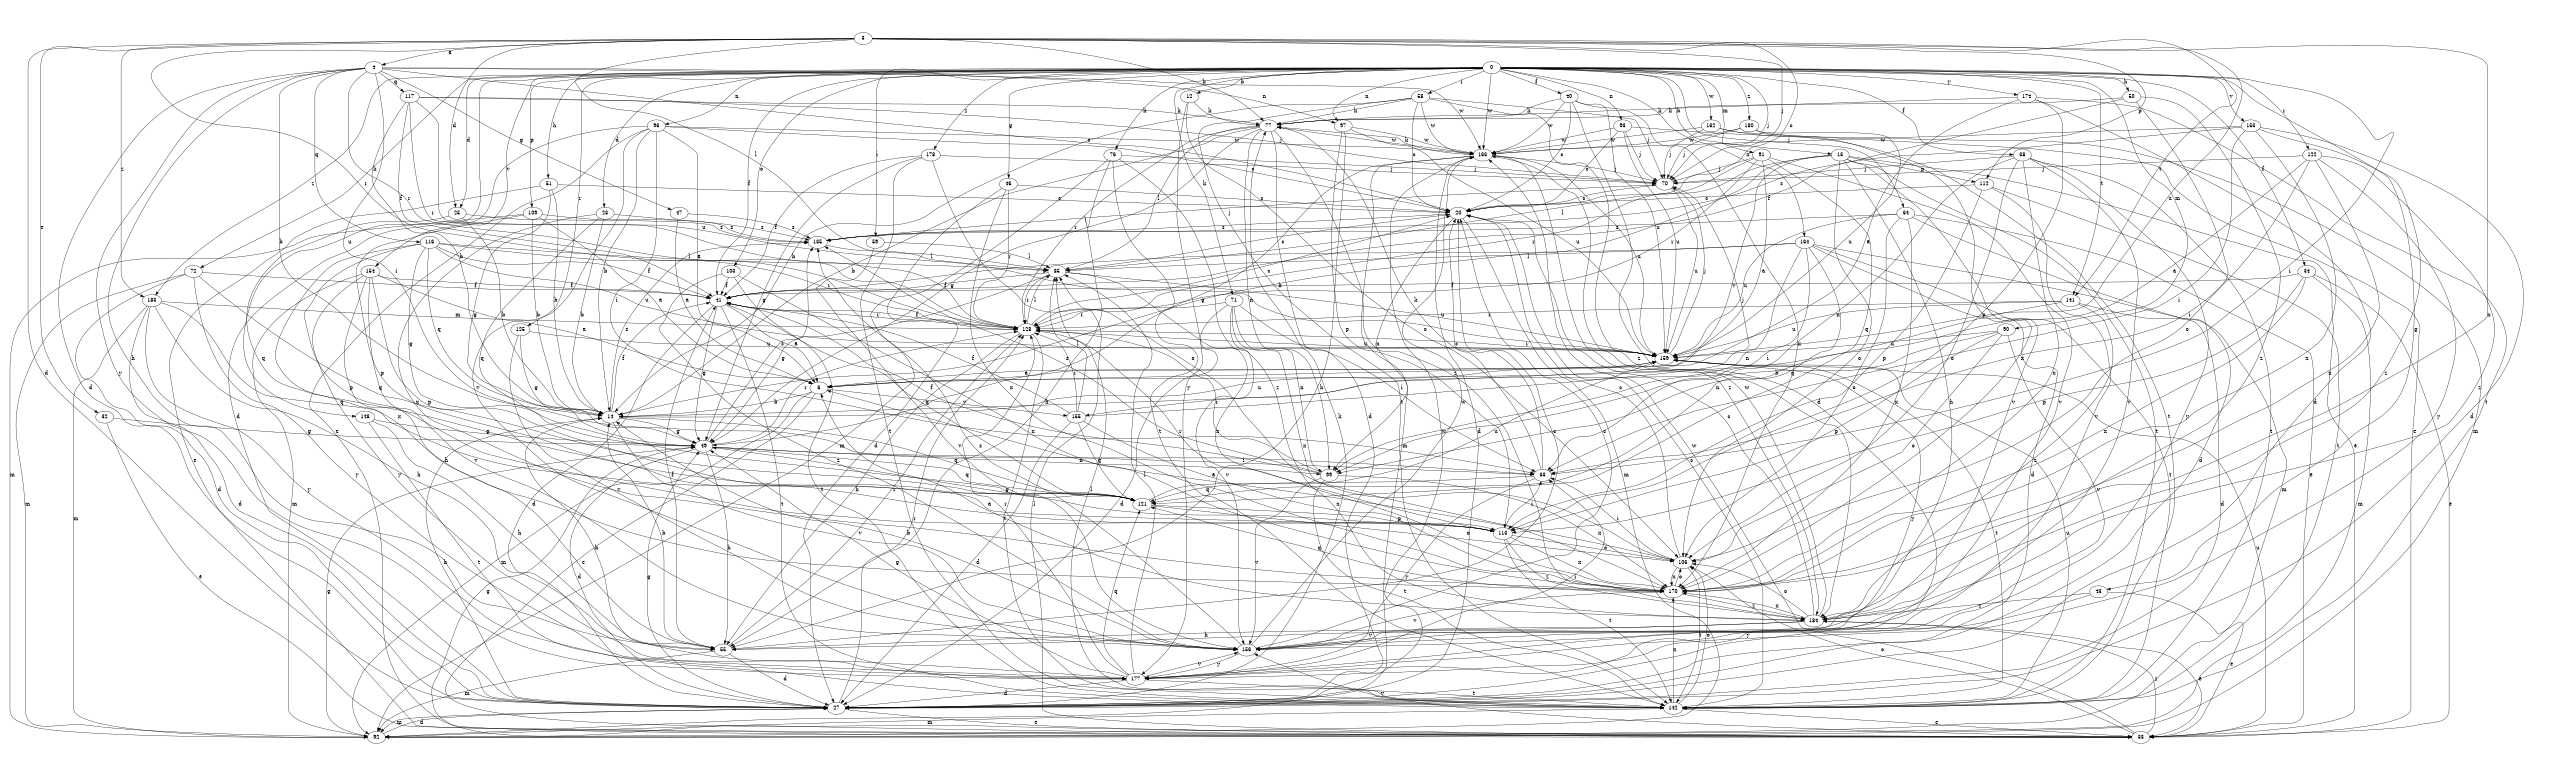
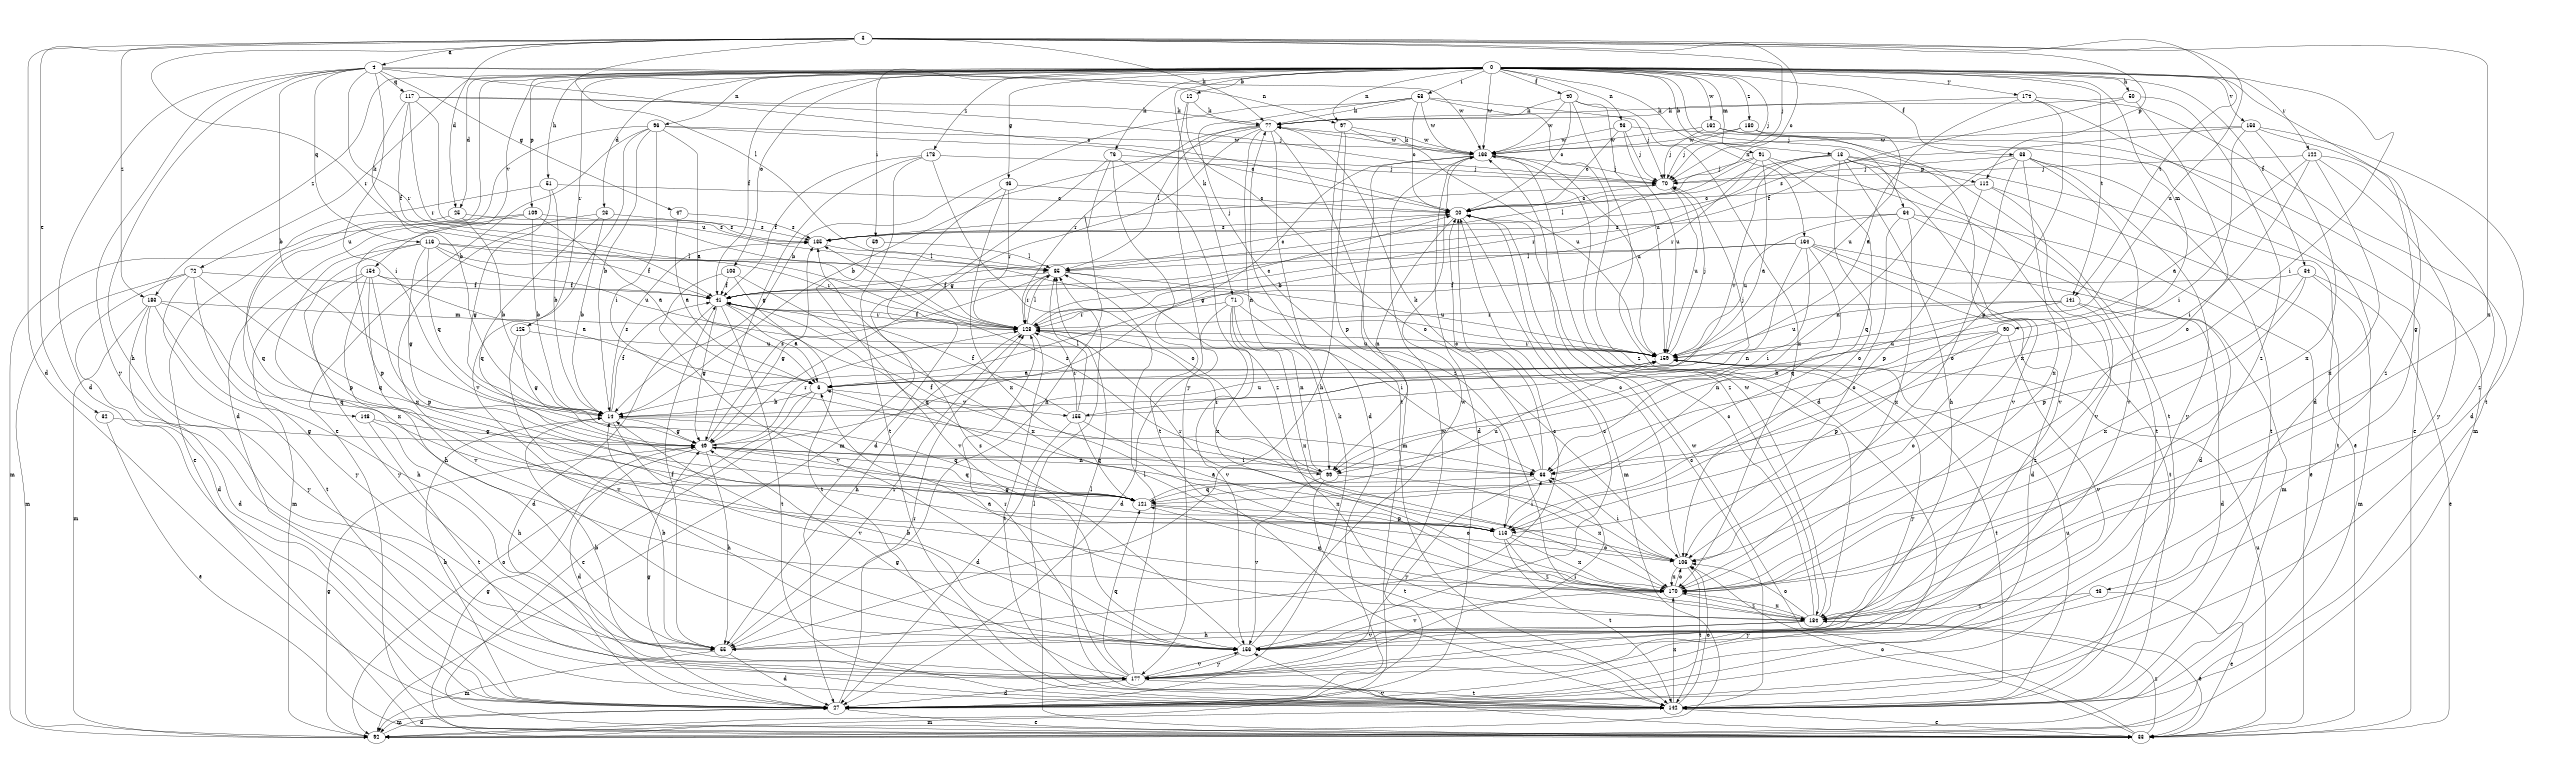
edge "103" -> "156": label "z" -> "v"
edge "6" -> "92": label "m" -> "o"
edge "72" -> "142": added, label "t"
